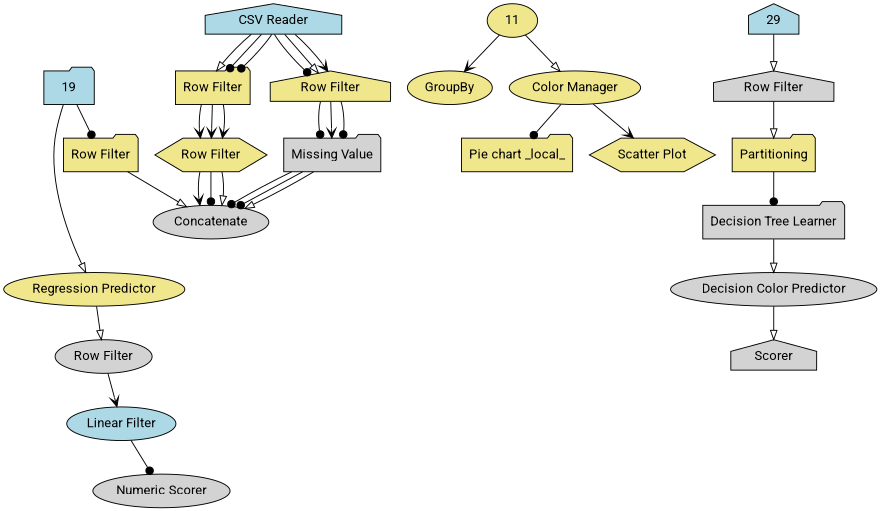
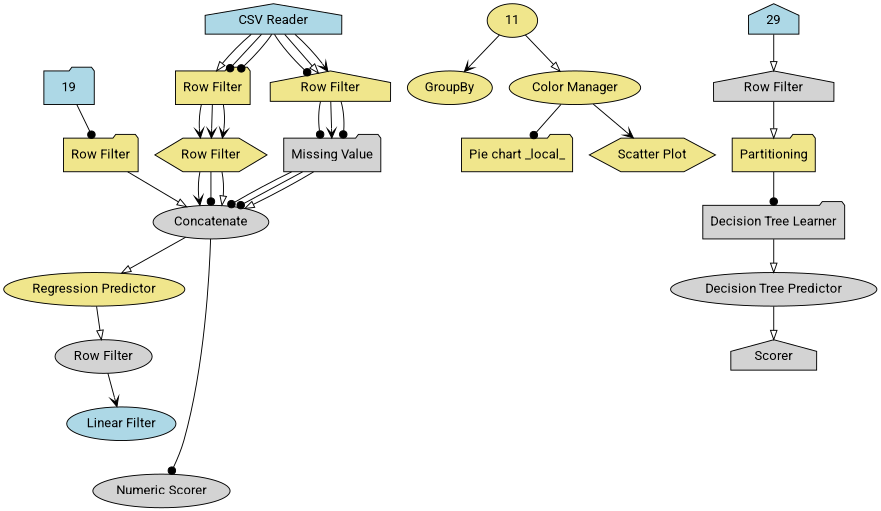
edge "19" -> "Regression Predictor": now "Concatenate" -> "Regression Predictor"
node "Decision Color Predictor": label "Decision Color Predictor" -> "Decision Tree Predictor"
edge "Linear Filter" -> "Numeric Scorer": now "Concatenate" -> "Numeric Scorer"
